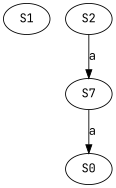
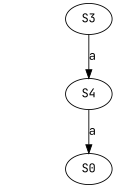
node "S1": removed
node "S2": label "S2" -> "S3"
node "S7": label "S7" -> "S4"
